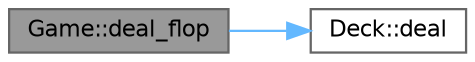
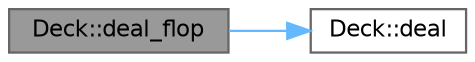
node "Game::deal_flop": label "Game::deal_flop" -> "Deck::deal_flop"
